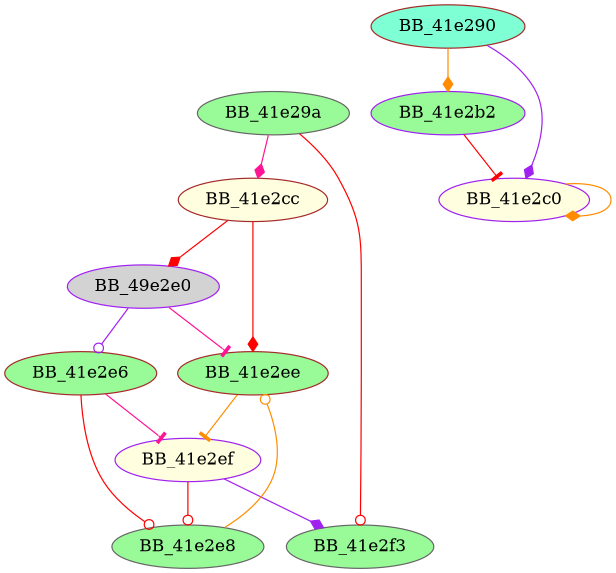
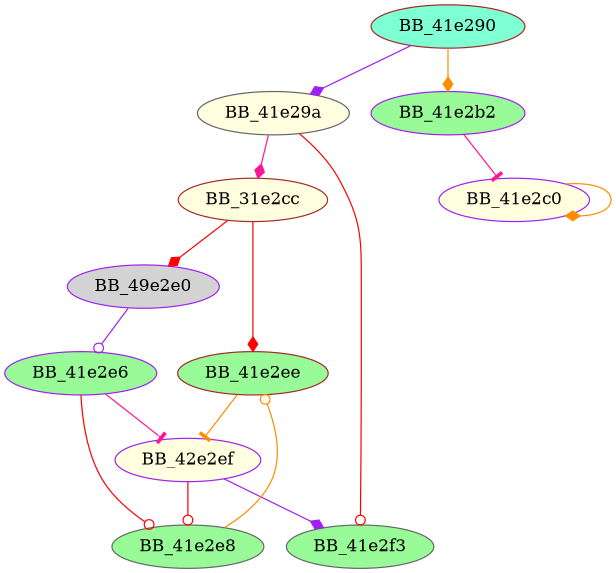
edge "BB_41e290" -> "BB_41e2c0": now "BB_41e290" -> "BB_41e29a"
node "BB_41e29a": fillcolor palegreen -> lightyellow
edge "BB_41e2b2" -> "BB_41e2c0": color red -> deeppink
node "BB_41e2cc": label "BB_41e2cc" -> "BB_31e2cc"
edge "BB_49e2e0" -> "BB_41e2ee": removed
node "BB_41e2e6": color brown -> purple
node "BB_41e2ef": label "BB_41e2ef" -> "BB_42e2ef"
